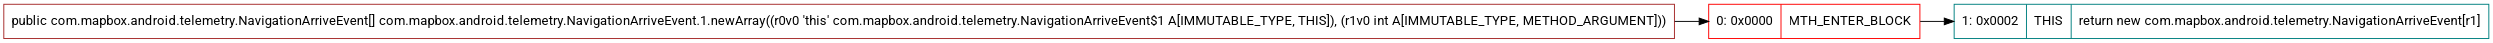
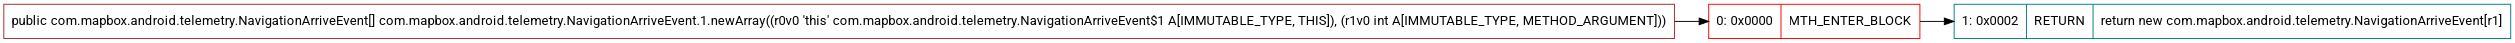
node "1: 0x0002": text "THIS" -> "RETURN"
